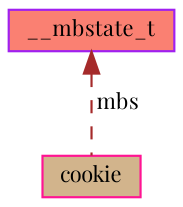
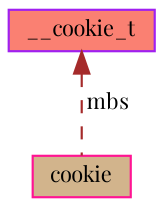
node "__mbstate_t": label "__mbstate_t" -> "__cookie_t"
